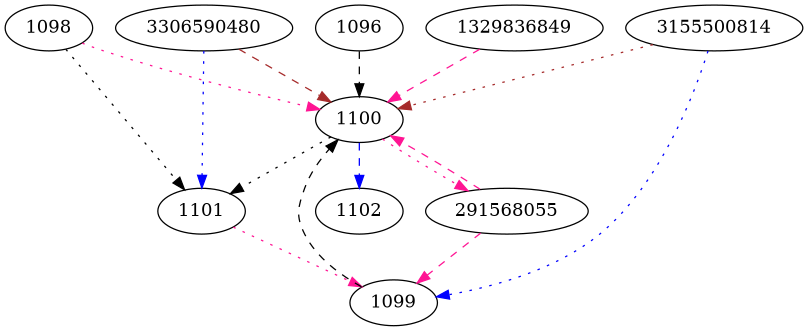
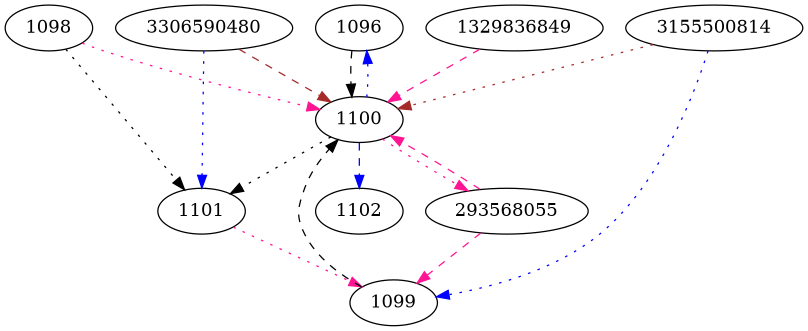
edge "1100" -> "1096": added
node "291568055": label "291568055" -> "293568055"
